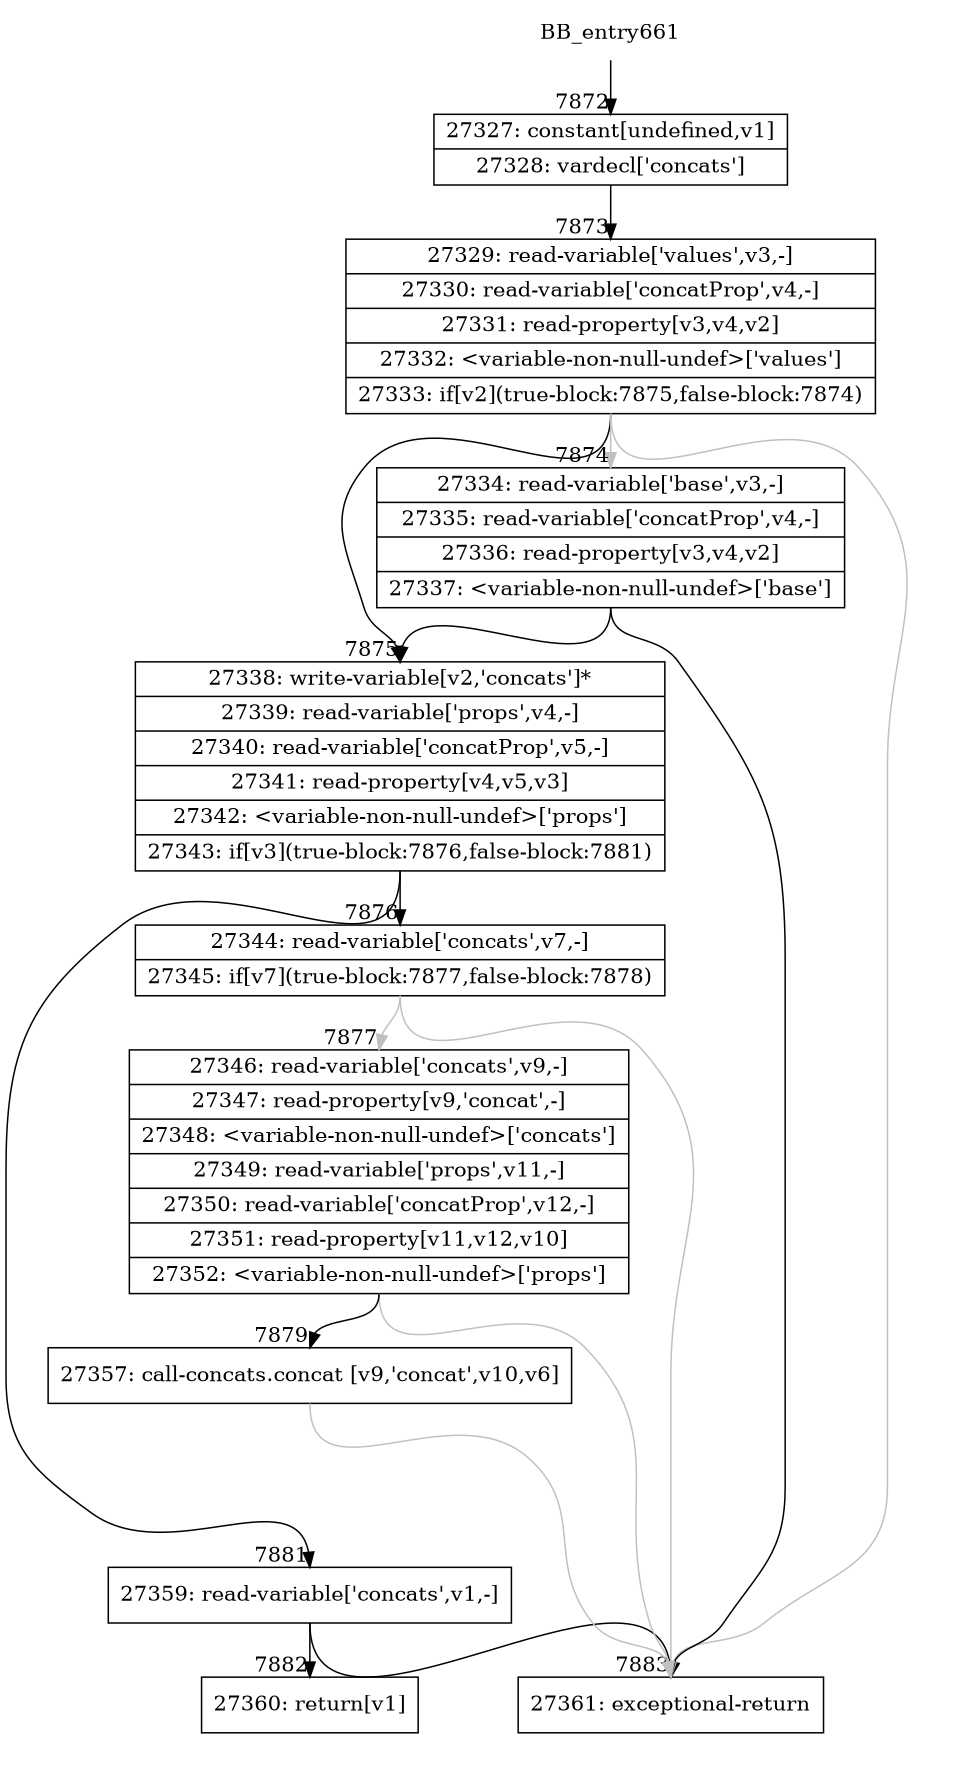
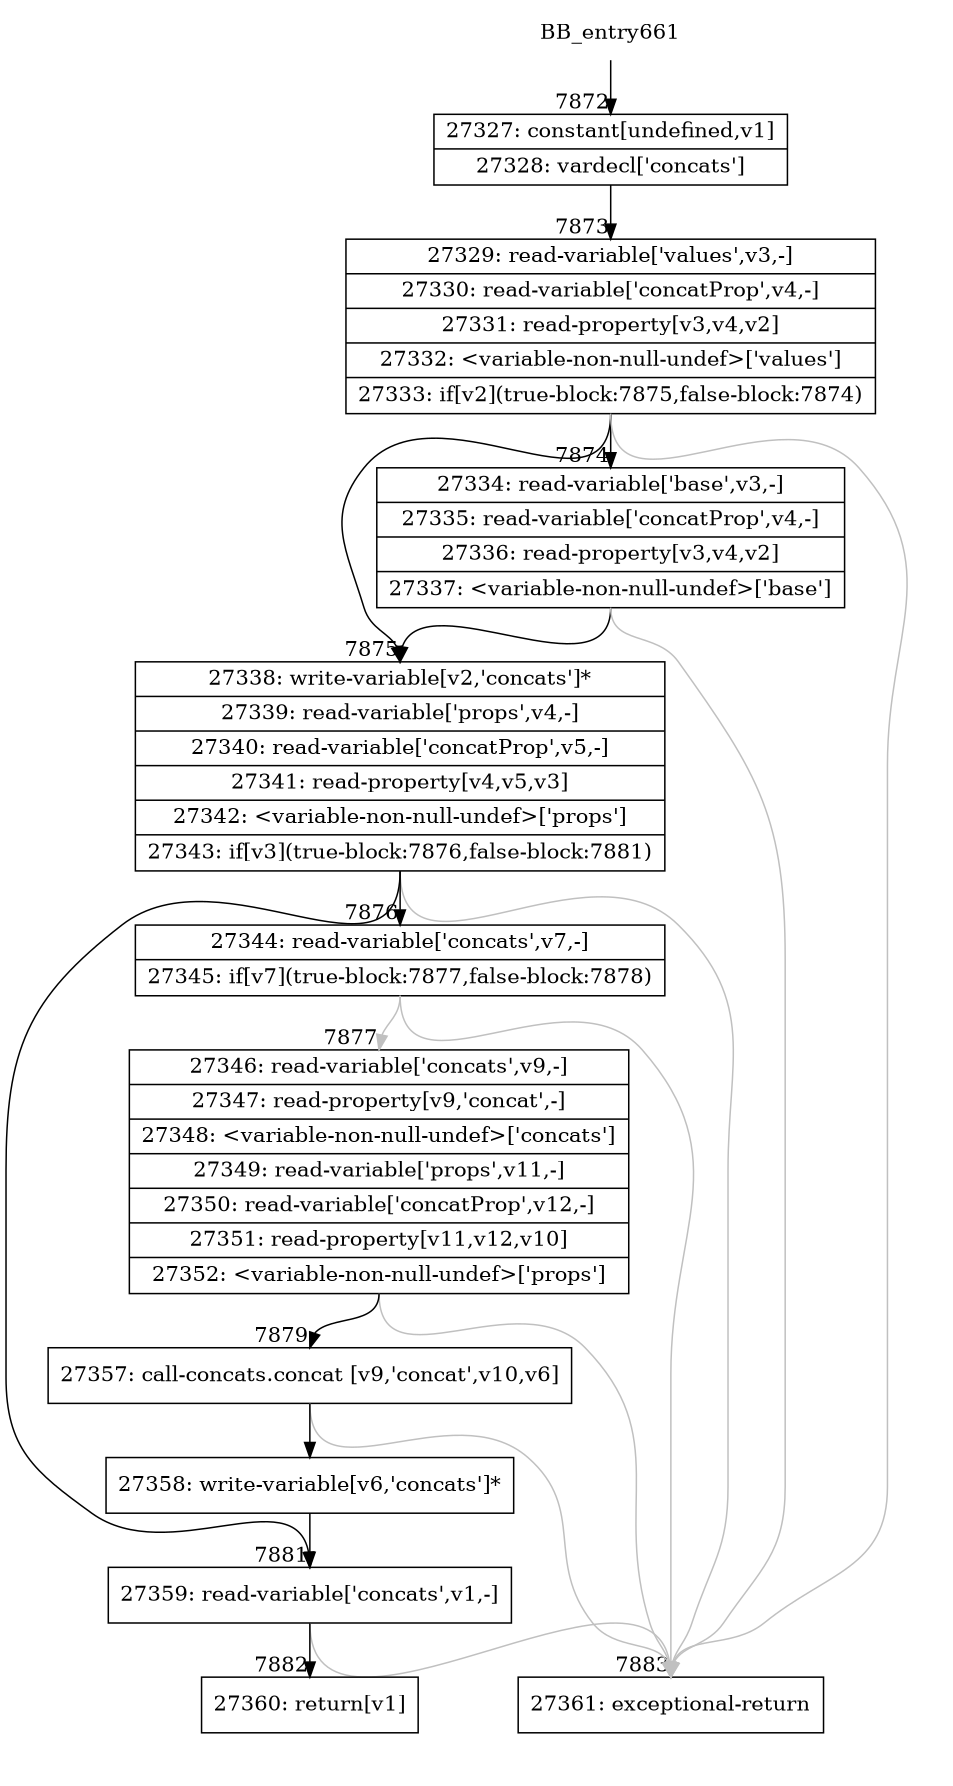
edge "27329: read-variable['values',v3,-]" -> "27334: read-variable['base',v3,-]": color gray -> black
edge "27334: read-variable['base',v3,-]" -> "27361: exceptional-return": color black -> gray
edge "27338: write-variable[v2,'concats']*" -> "27361: exceptional-return": added
node "27358: write-variable[v6,'concats']*": added
edge "27359: read-variable['concats',v1,-]" -> "27361: exceptional-return": color black -> gray
